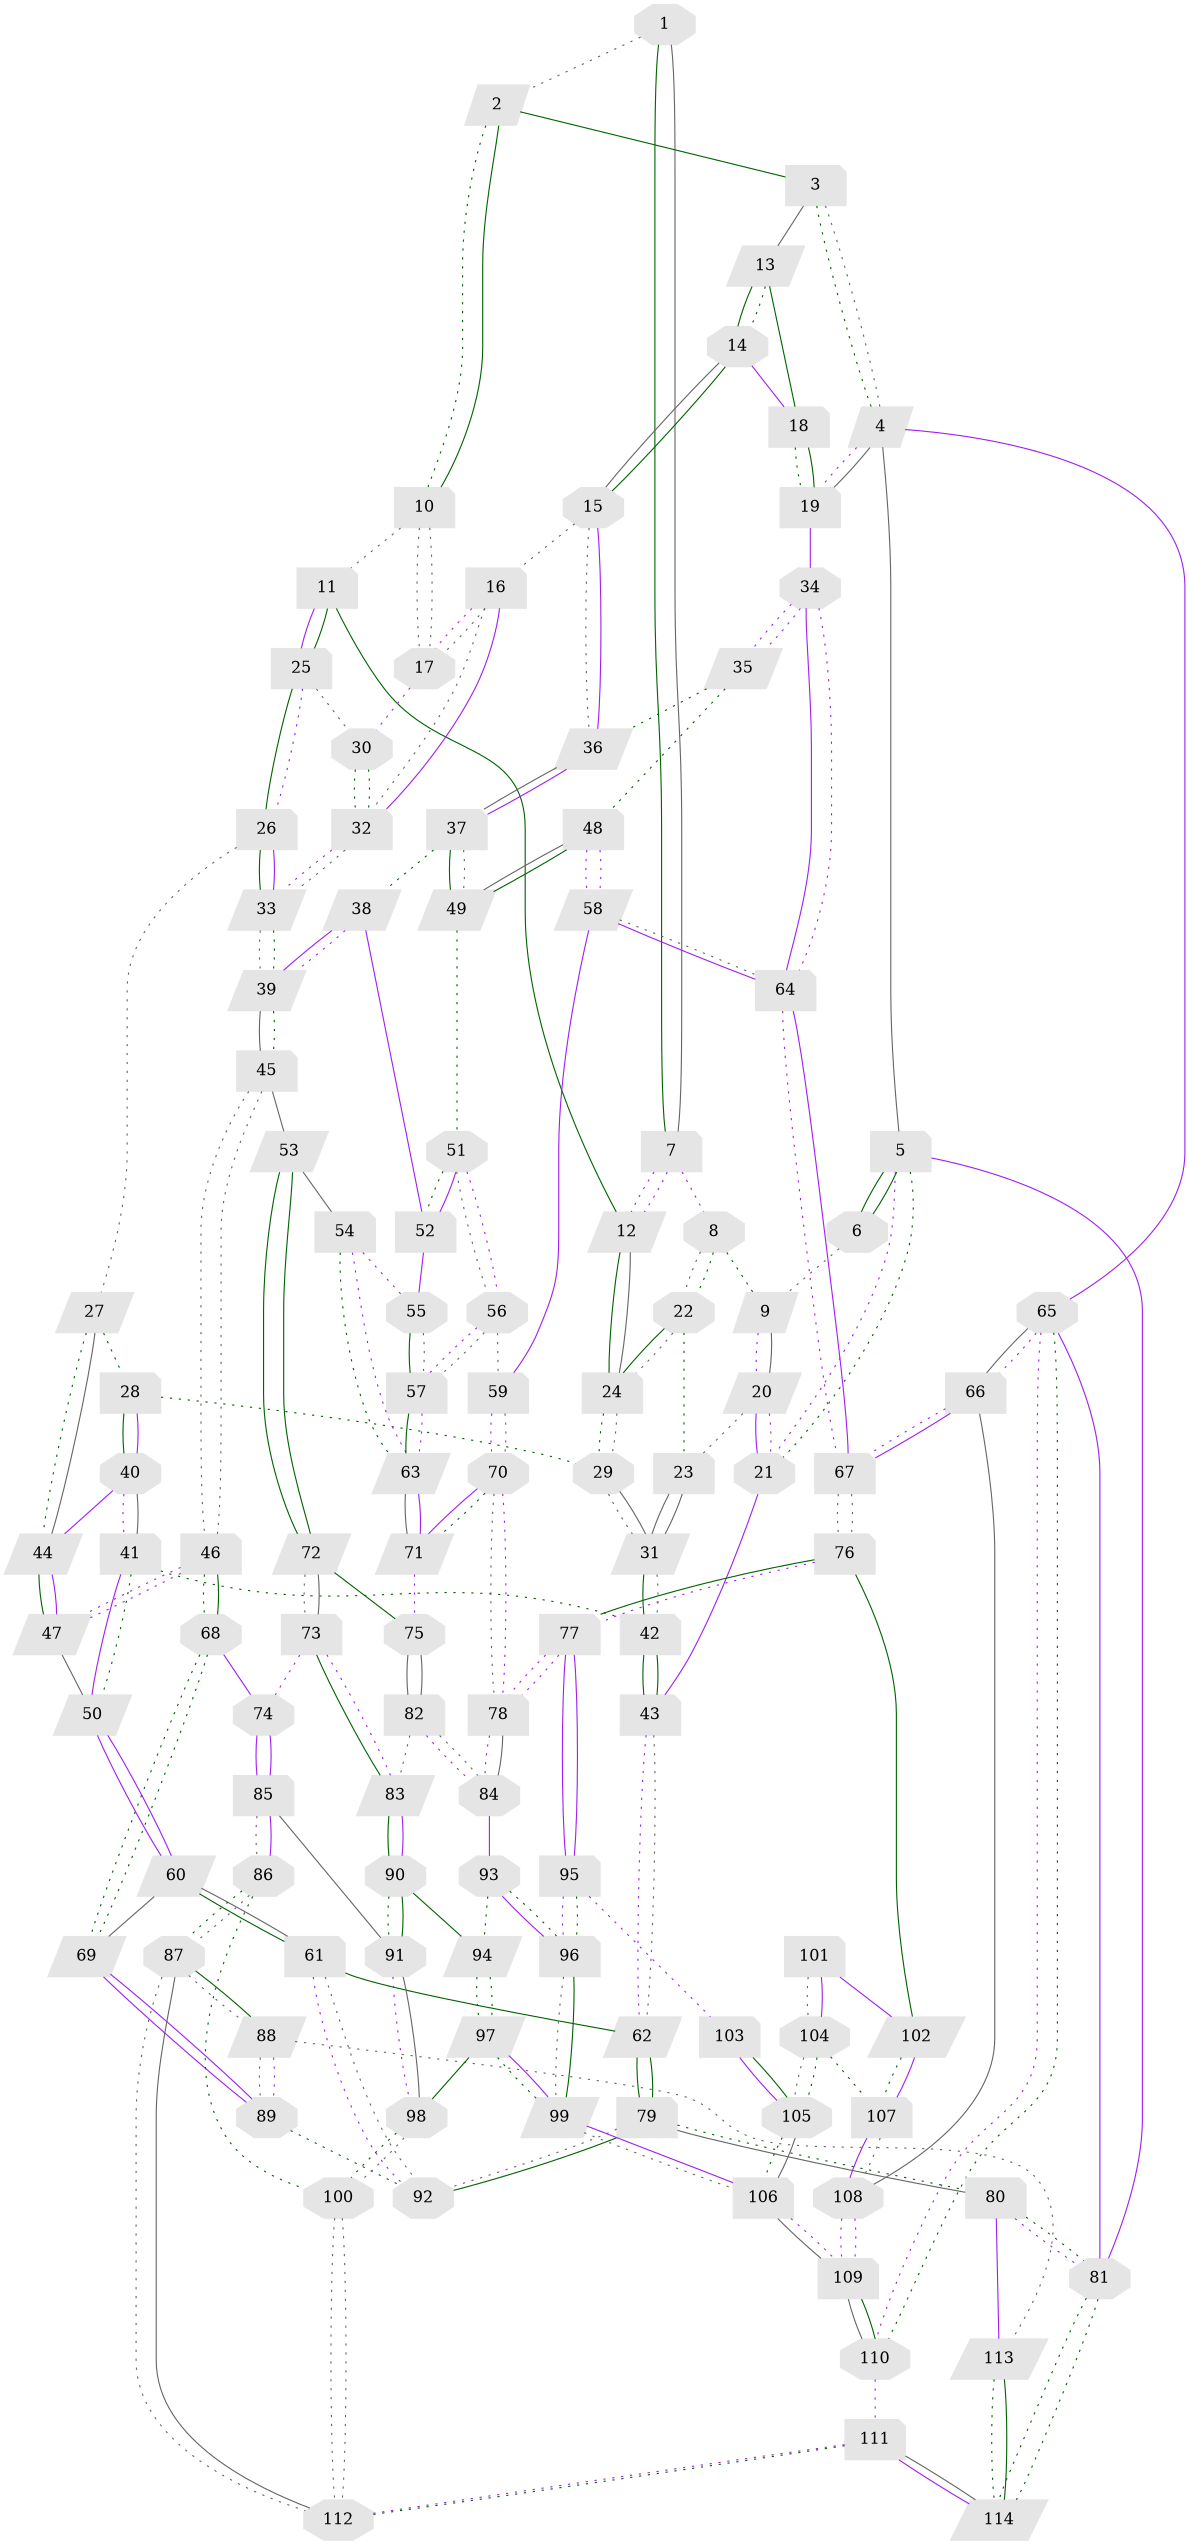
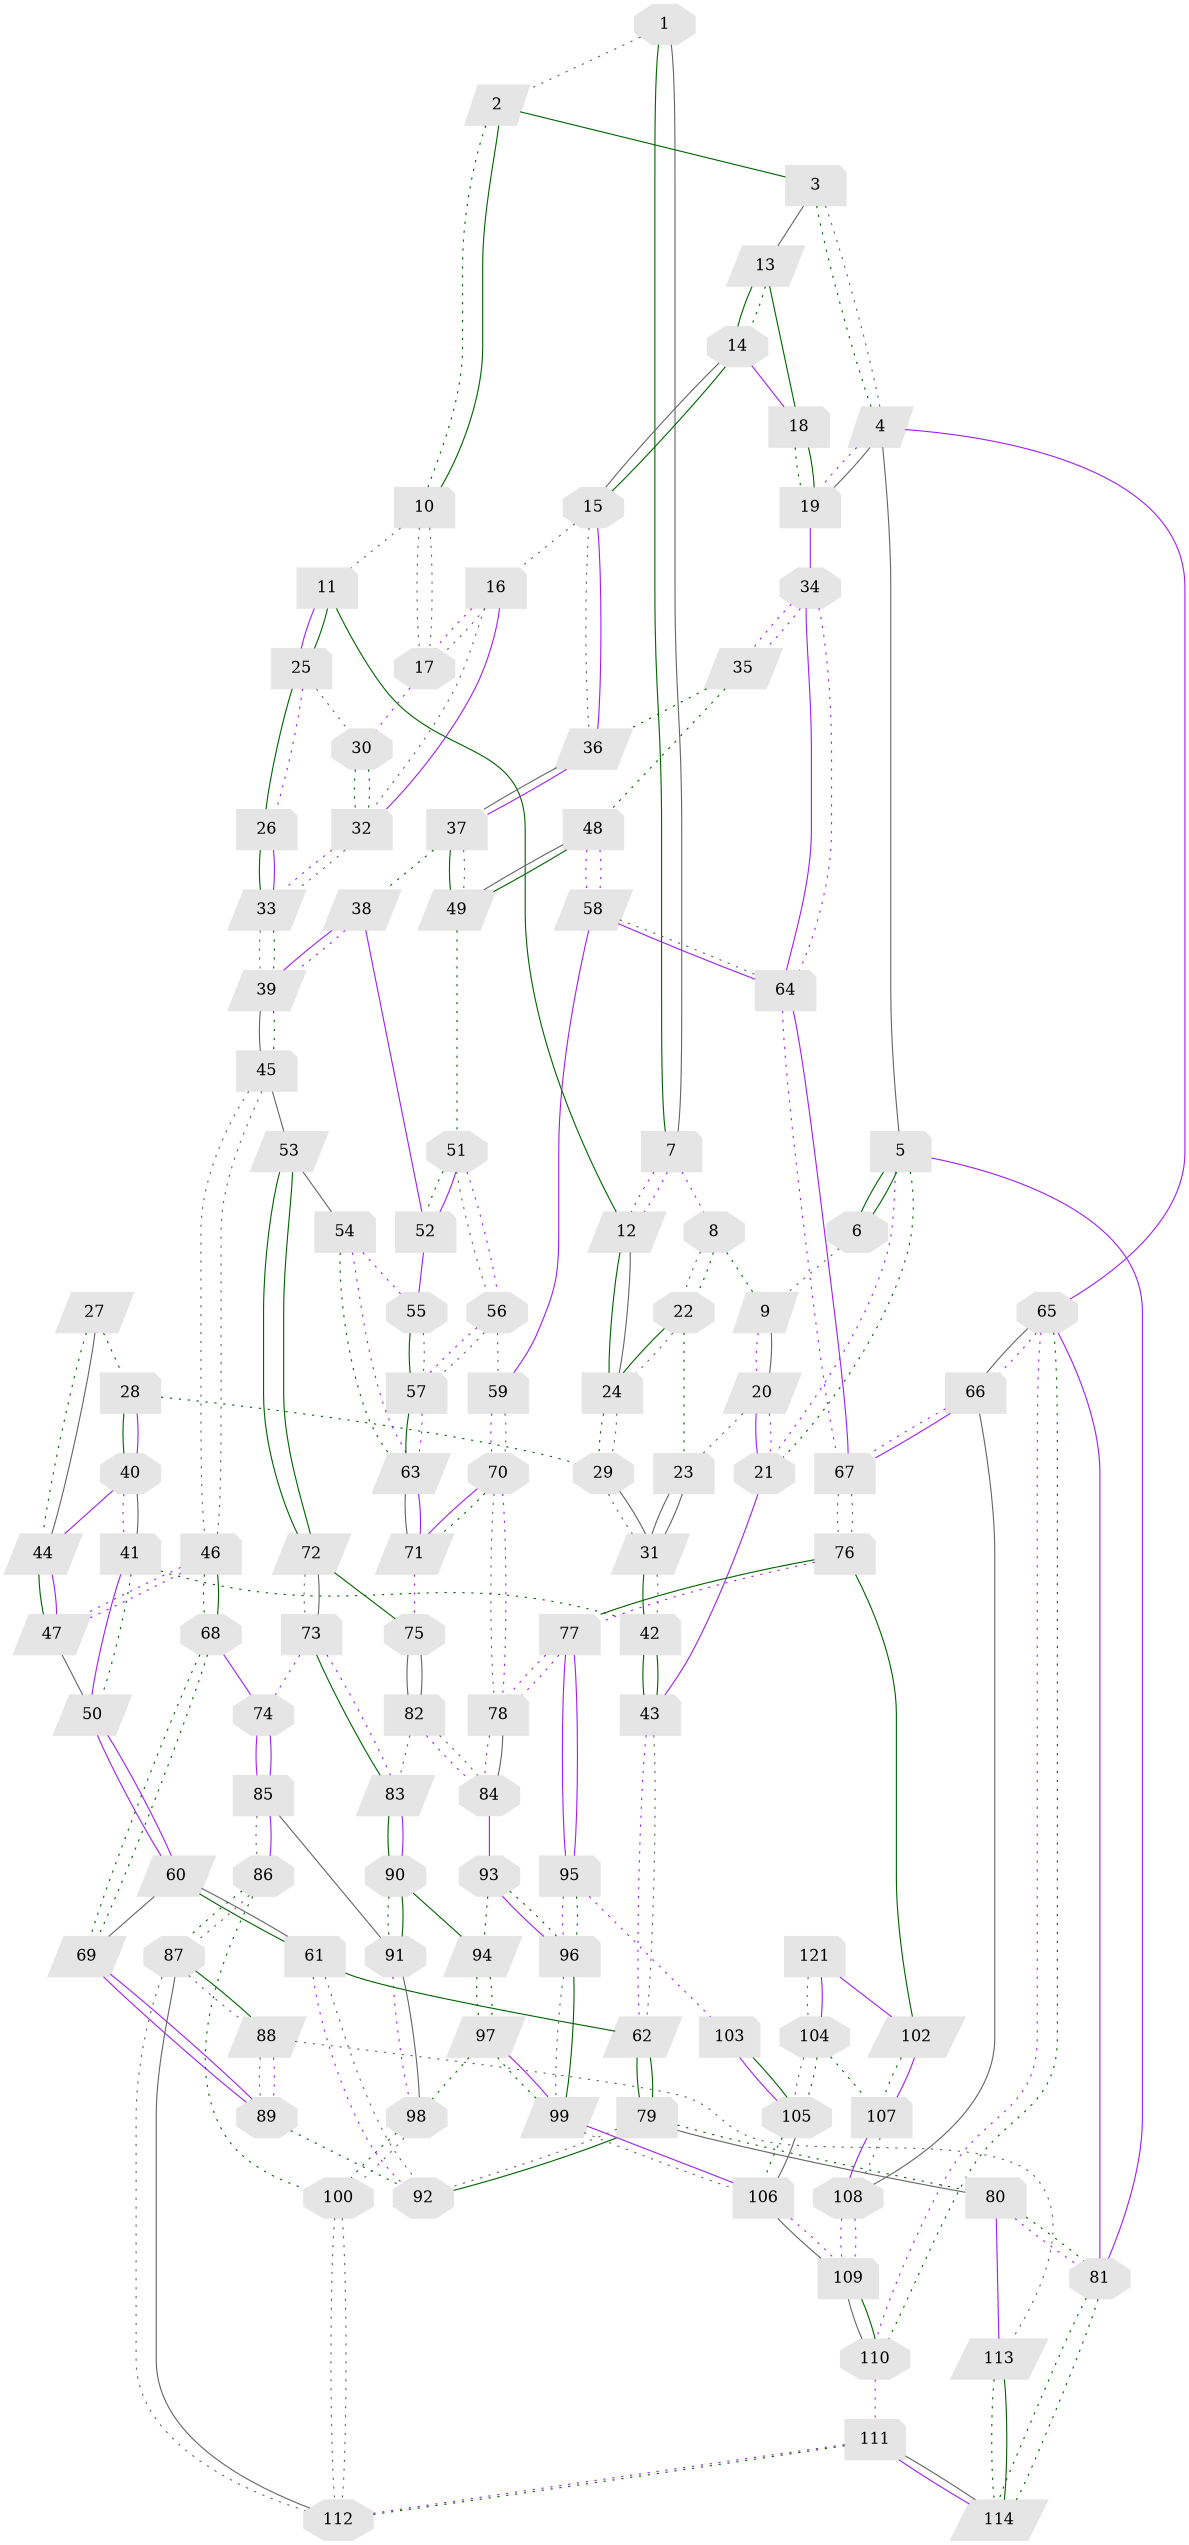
edge "26" -- "27": removed
node "101": label "101" -> "121"
edge "97" -- "98": style solid -> dotted
